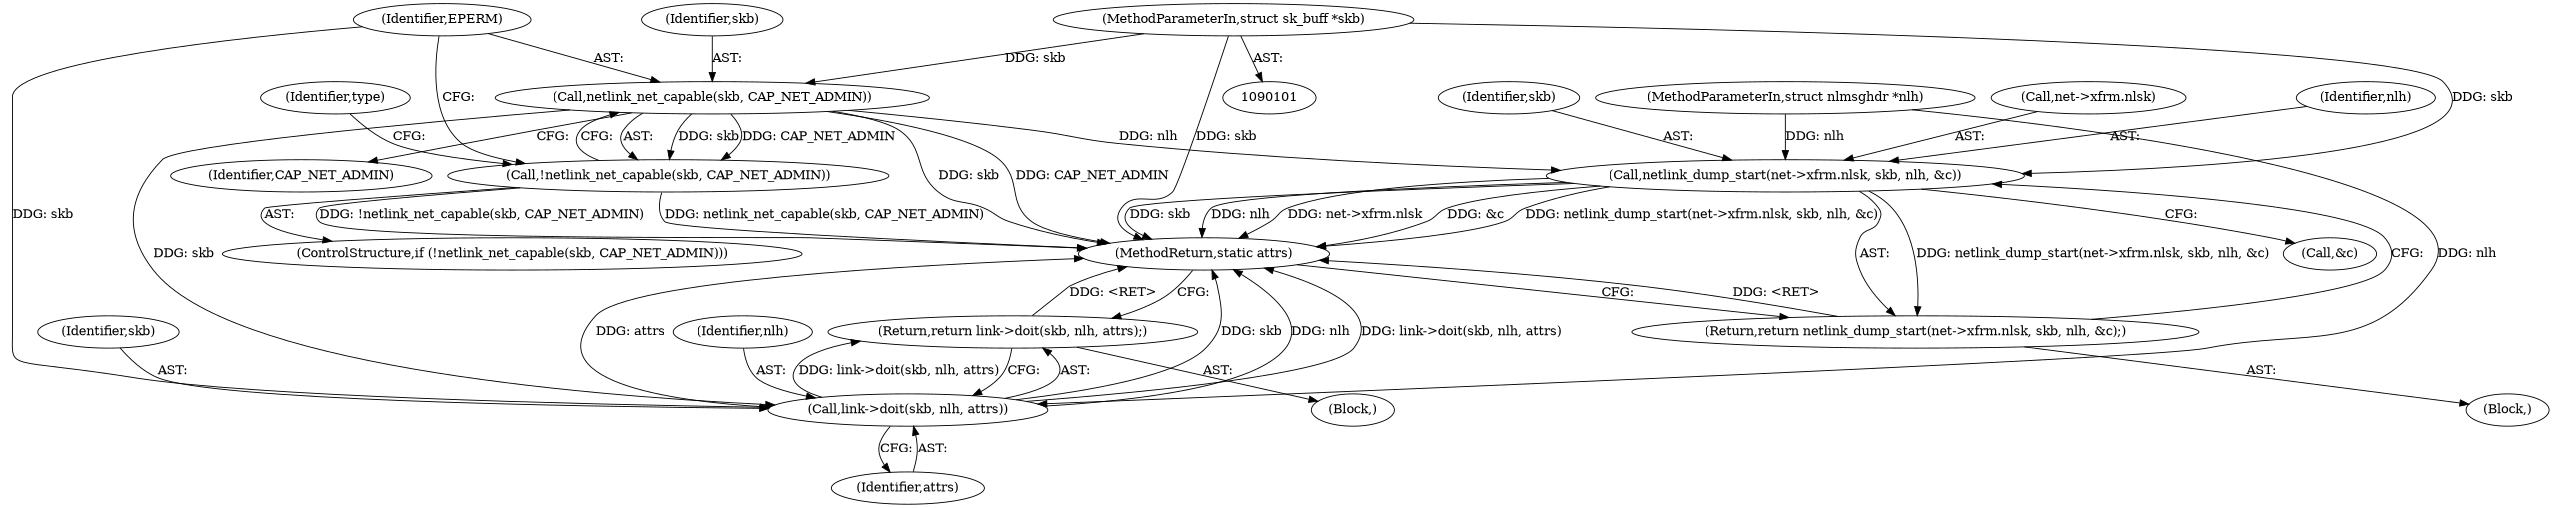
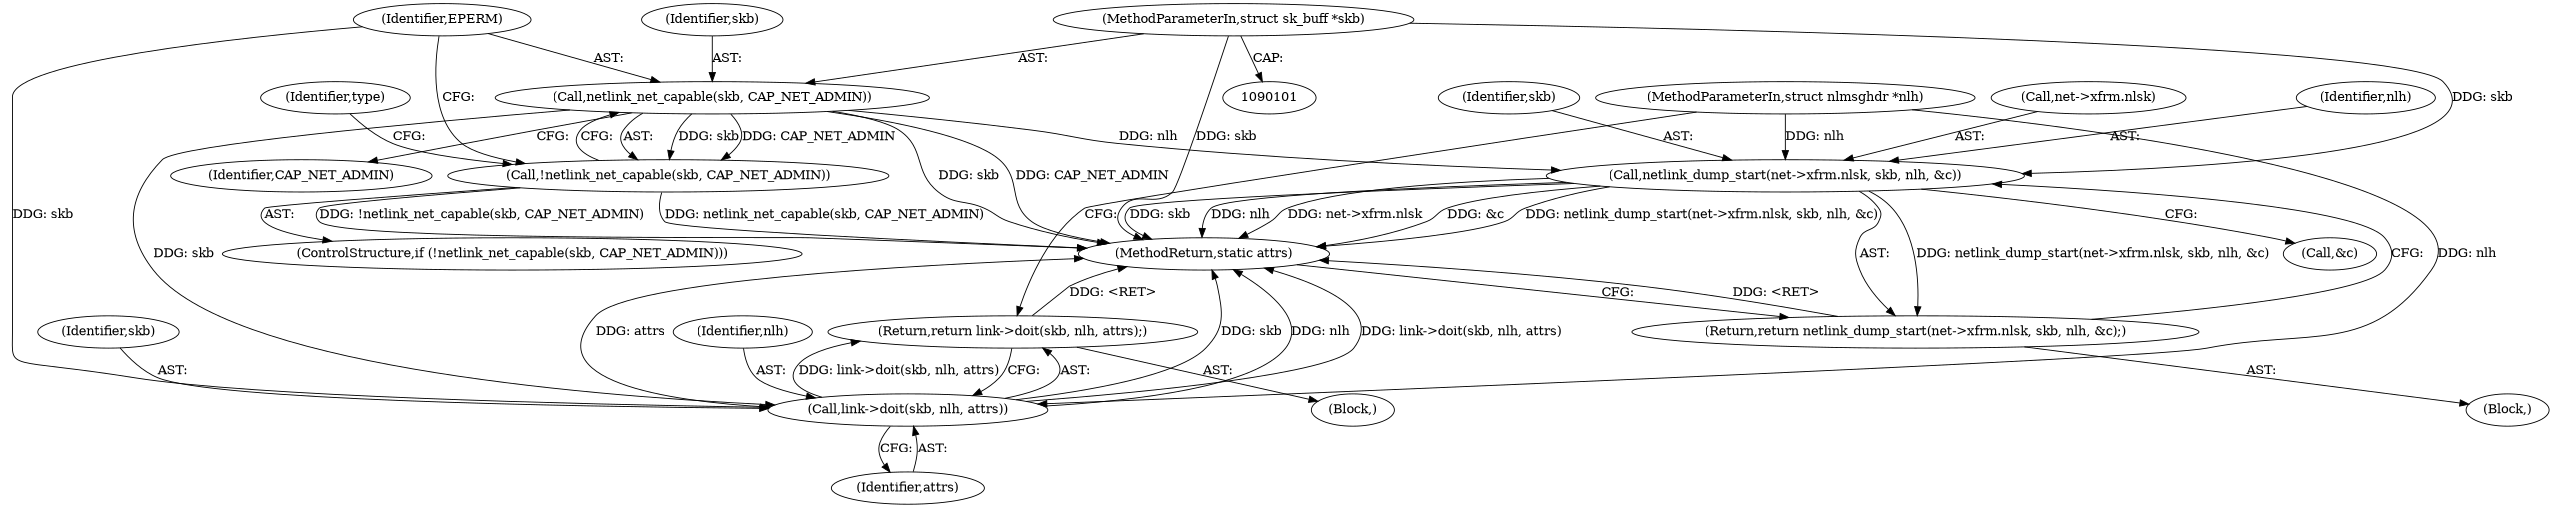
edge "(MethodParameterIn,struct sk_buff *skb)" -> "(Call,netlink_net_capable(skb, CAP_NET_ADMIN))": label "DDG: skb" -> "AST: "
edge "(MethodParameterIn,struct sk_buff *skb)" -> "1090101": label "AST: " -> "CAP: "
edge "(MethodReturn,static attrs)" -> "(Return,return link->doit(skb, nlh, attrs);)": now "(MethodParameterIn,struct nlmsghdr *nlh)" -> "(Return,return link->doit(skb, nlh, attrs);)"
